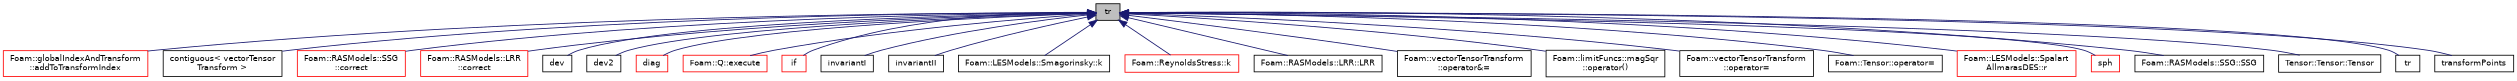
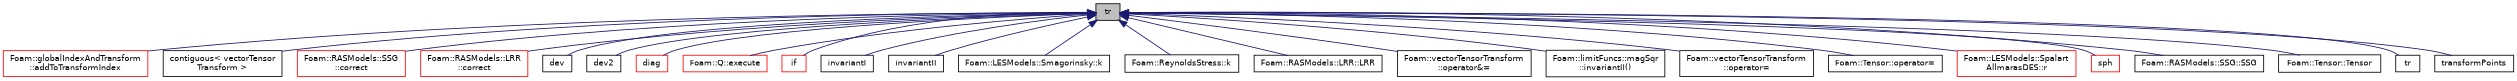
node "Foam::ReynoldsStress::k": color red -> black
node "Foam::limitFuncs::magSqr ::operator()": label "Foam::limitFuncs::magSqr ::operator()" -> "Foam::limitFuncs::magSqr ::invariantII()"
node "Tensor::Tensor::Tensor": label "Tensor::Tensor::Tensor" -> "Foam::Tensor::Tensor"
